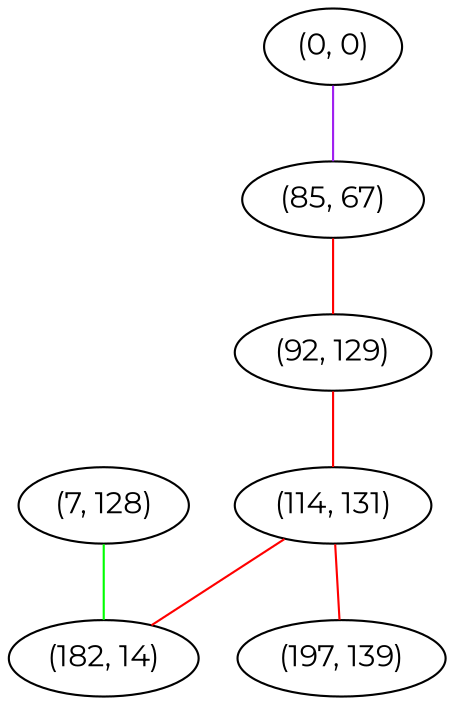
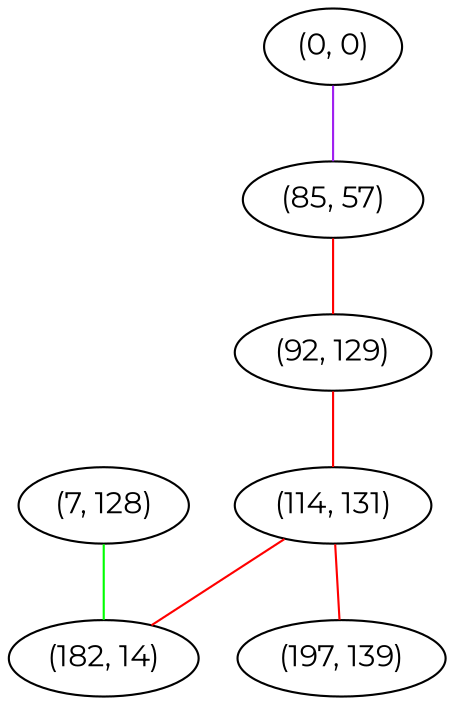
node "(85, 67)": label "(85, 67)" -> "(85, 57)"
